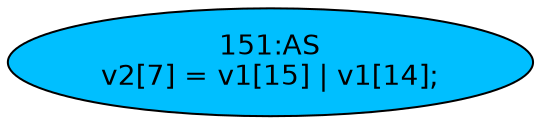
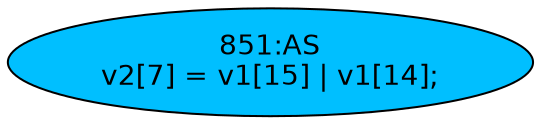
node "151:AS v2[7] = v1[15] | v1[14];": label "151:AS v2[7] = v1[15] | v1[14];" -> "851:AS v2[7] = v1[15] | v1[14];"
